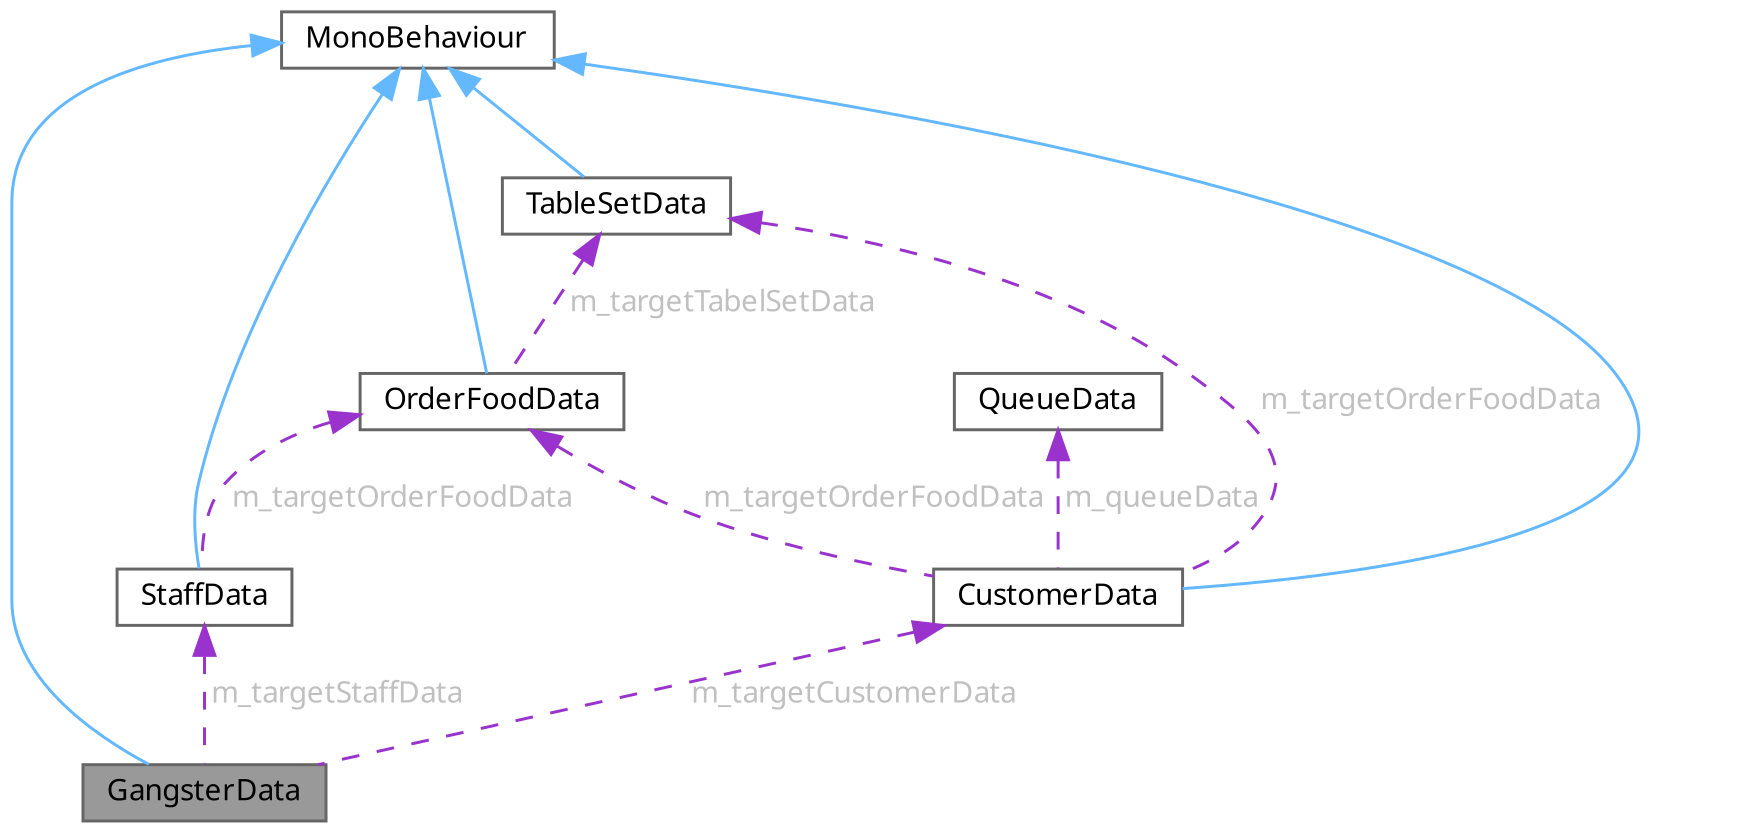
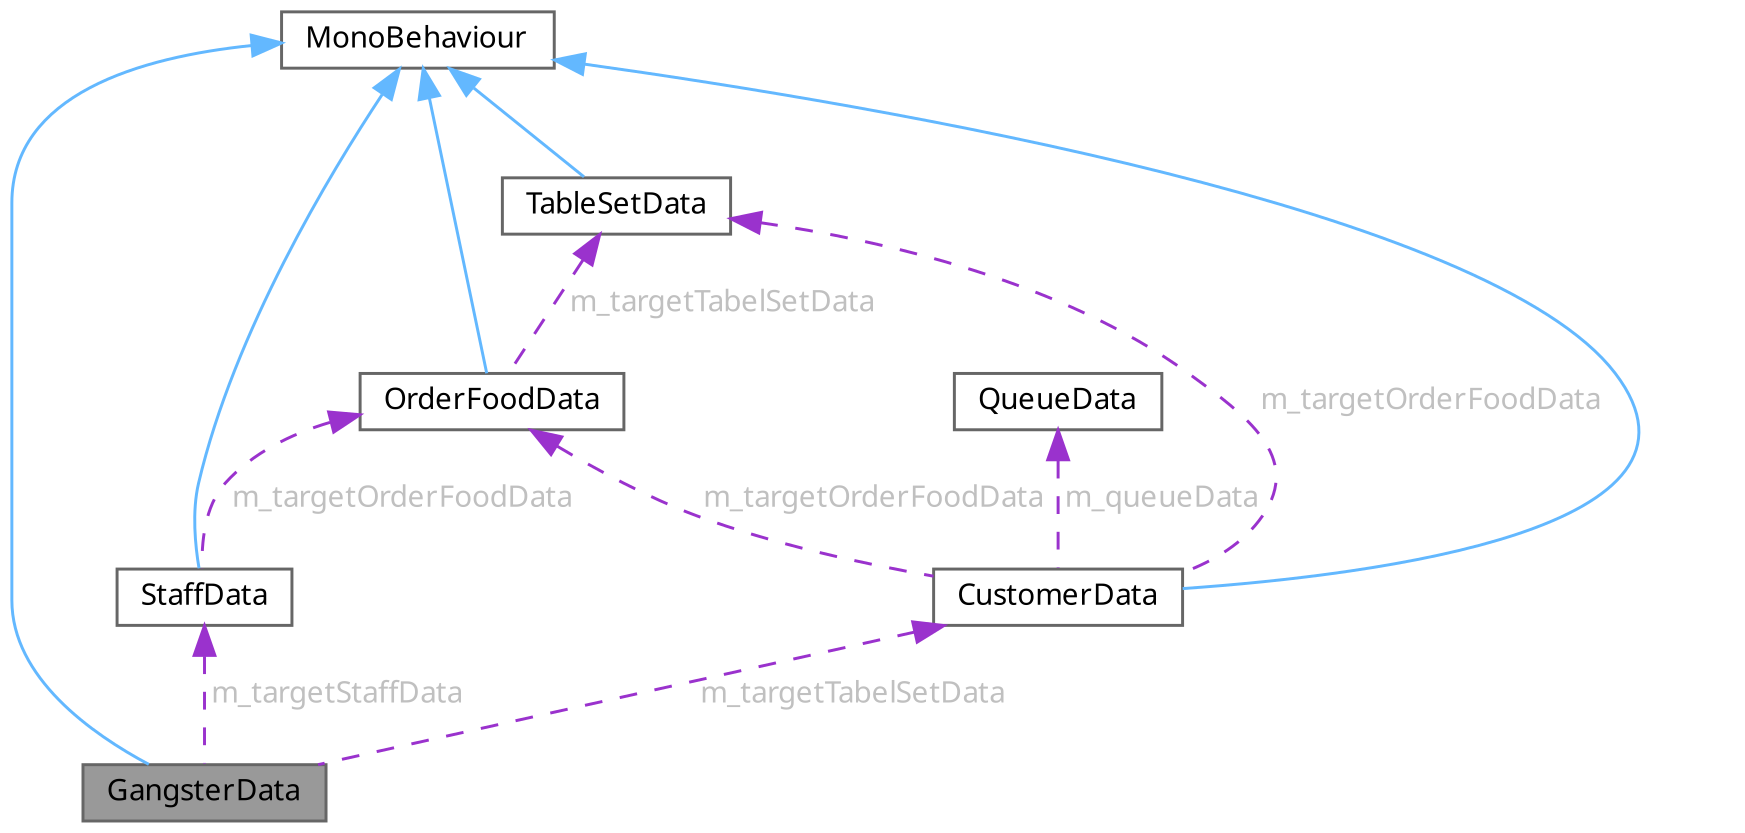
edge "GangsterData" -> "CustomerData": label " m_targetCustomerData" -> " m_targetTabelSetData"
